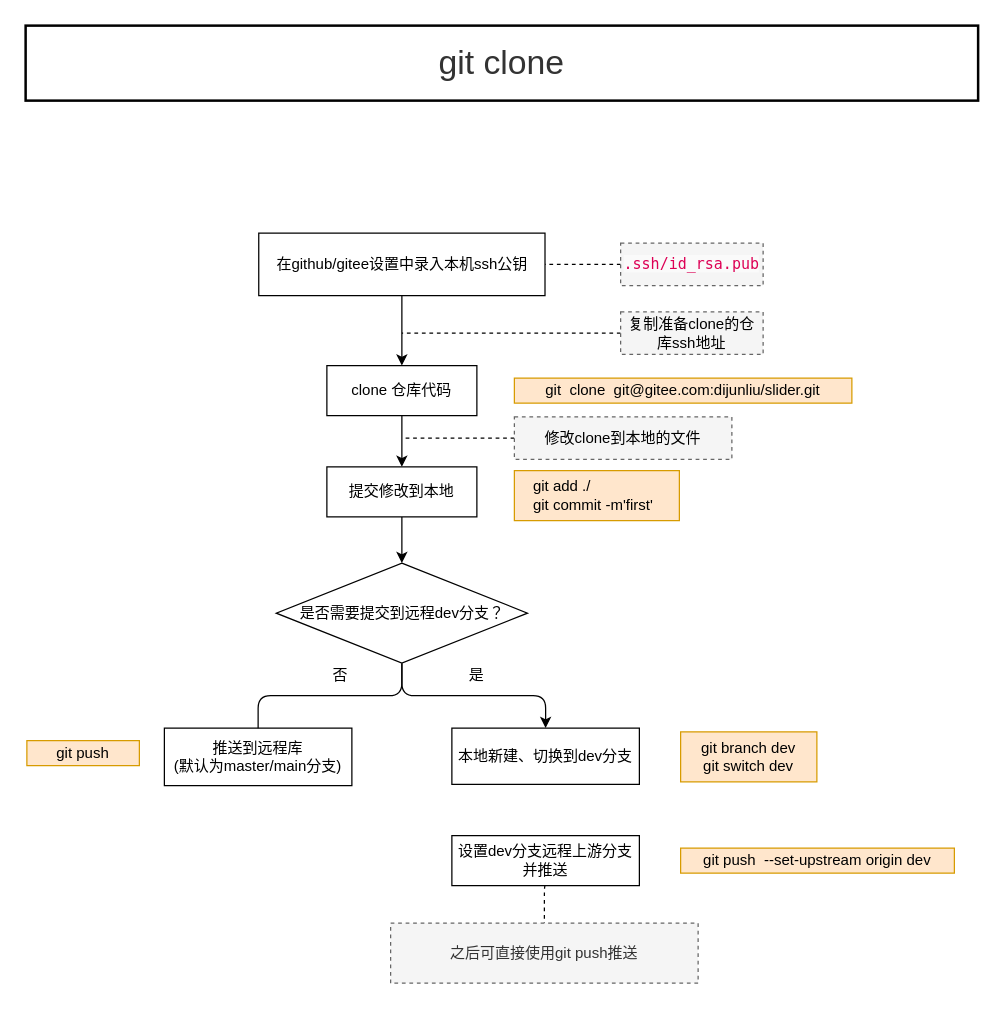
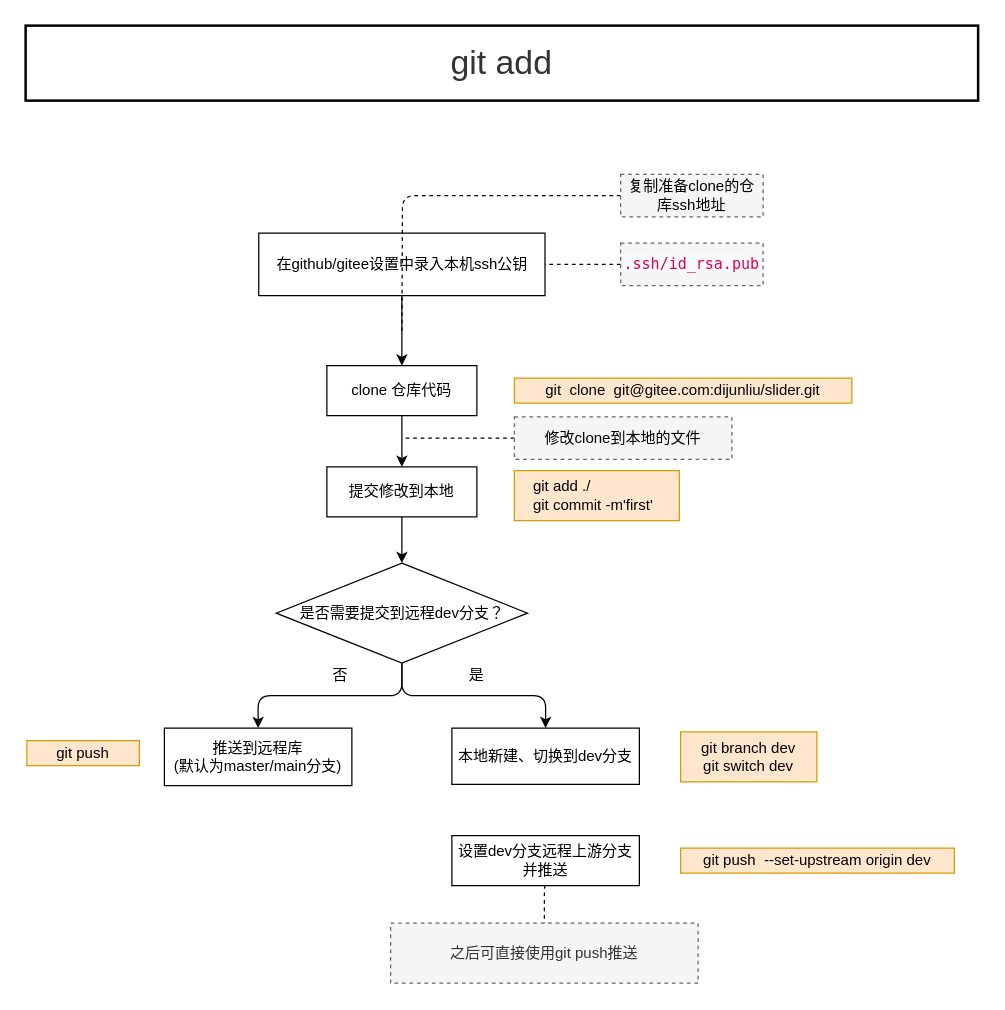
node "git clone": label "git clone" -> "git add"
node "复制准备clone的仓库ssh地址": moved (692, 333) -> (692, 196)
edge "是否需要提交到远程dev分支？" -- "推送到远程库 (默认为master/main分支)": arrowhead none -> classic
